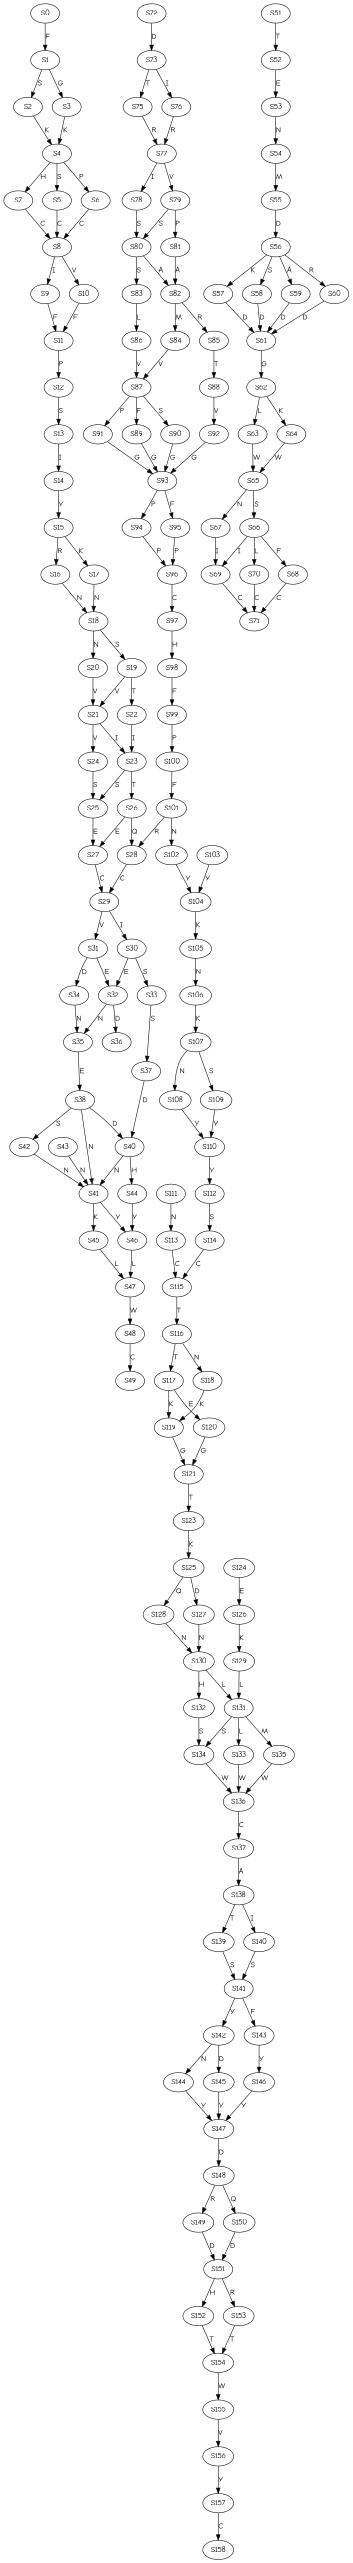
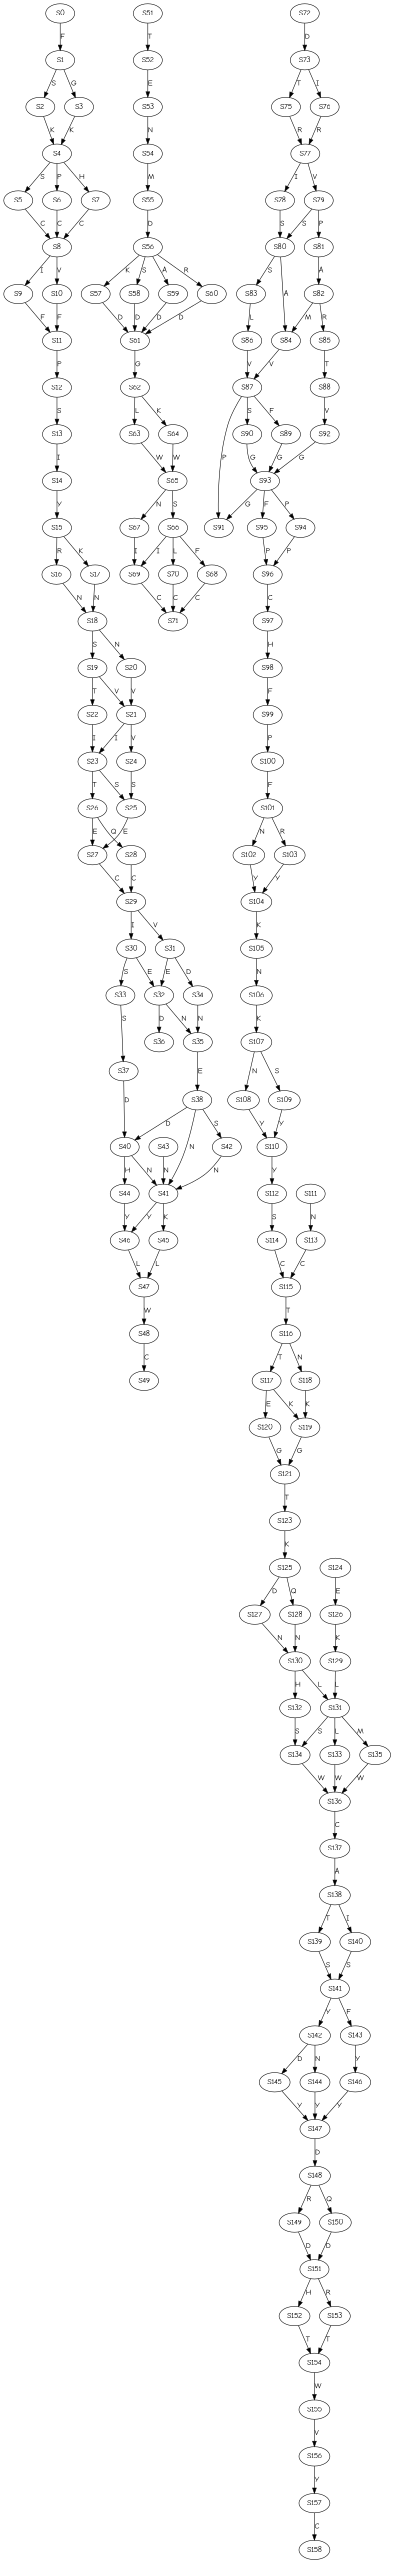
edge "S80" -> "S82": now "S80" -> "S84"
edge "S91" -> "S93": reversed
edge "S101" -> "S28": now "S101" -> "S103"
